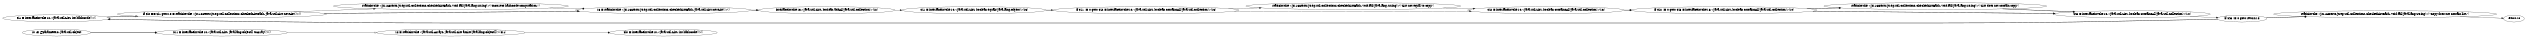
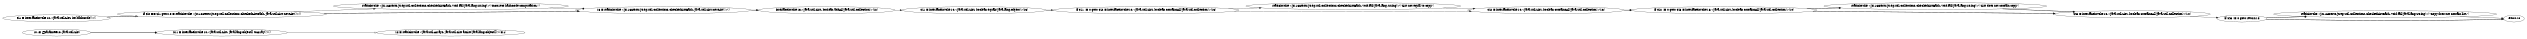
edge "if $z3 != 0 goto return r3" -> "$i1 = interfaceinvoke r2.<java.util.List: int hashCode()>()": now "if $z3 != 0 goto return r3" -> "return r3"
node "r0 := @parameter0: java.util.Object": label "r0 := @parameter0: java.util.Object" -> "r0 := @parameter0: java.util.List"
node "$i0 = interfaceinvoke r0.<java.util.List: int hashCode()>()": removed
